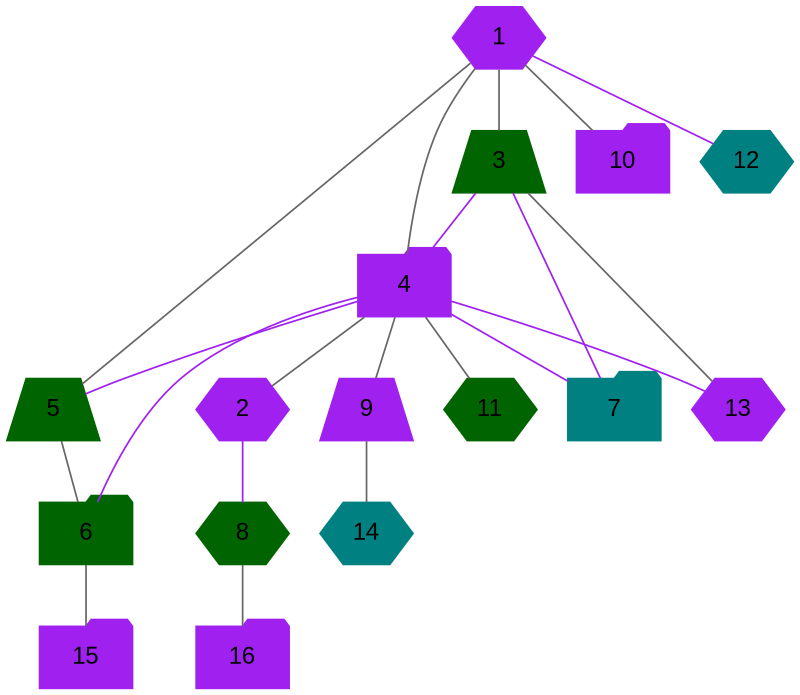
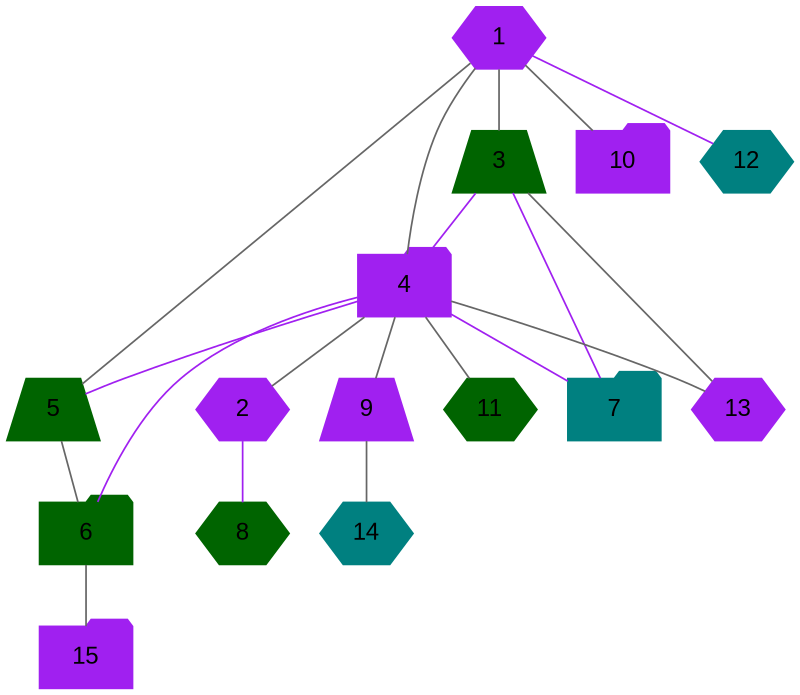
edge "4" -- "13": color purple -> gray40
node "16": removed
